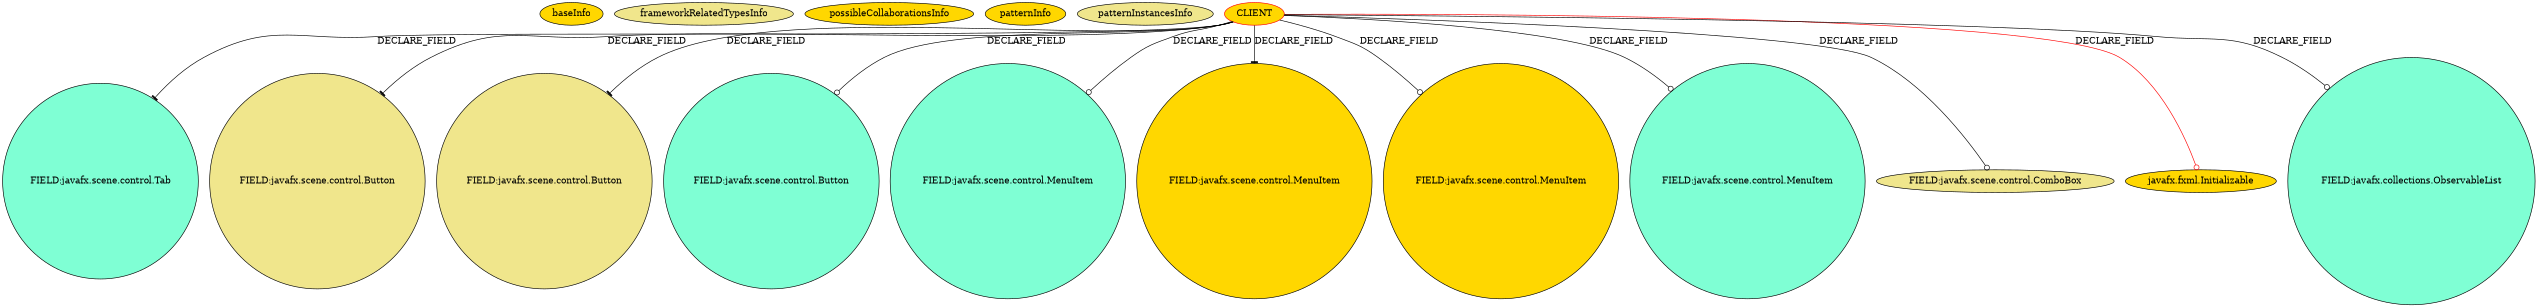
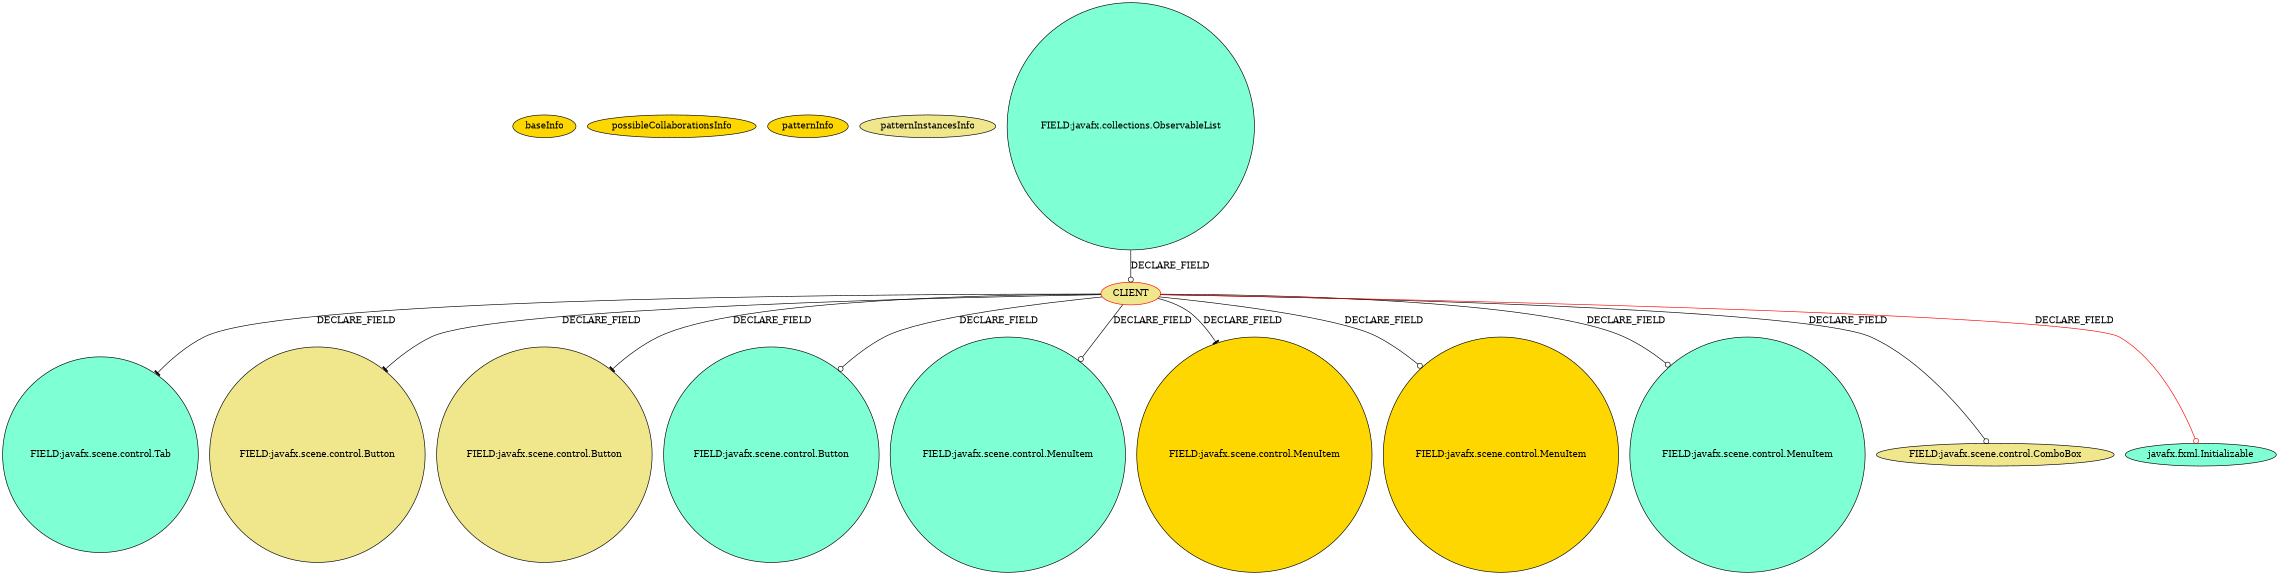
node "frameworkRelatedTypesInfo": removed
node "CLIENT": fillcolor gold -> khaki
edge "CLIENT" -> "FIELD:javafx.collections.ObservableList": reversed
node "javafx.fxml.Initializable": fillcolor gold -> aquamarine
